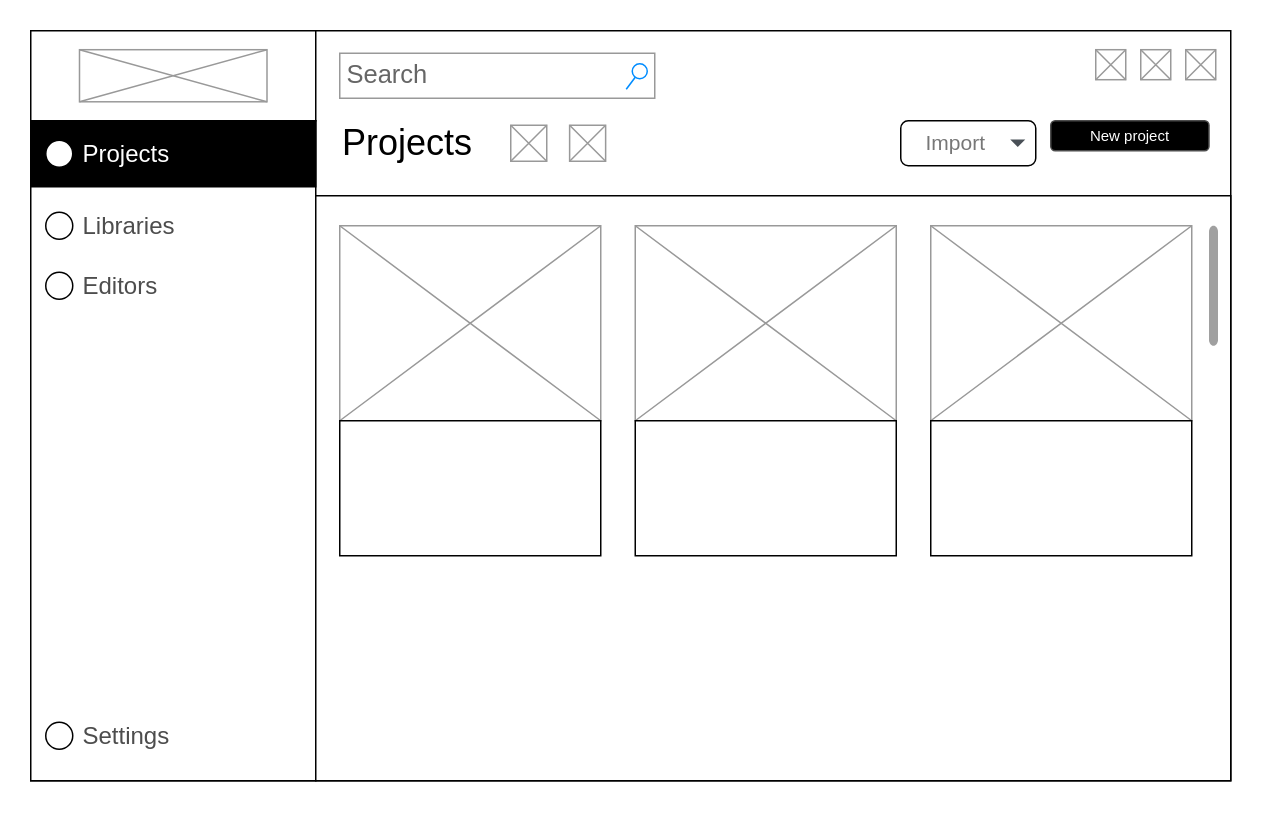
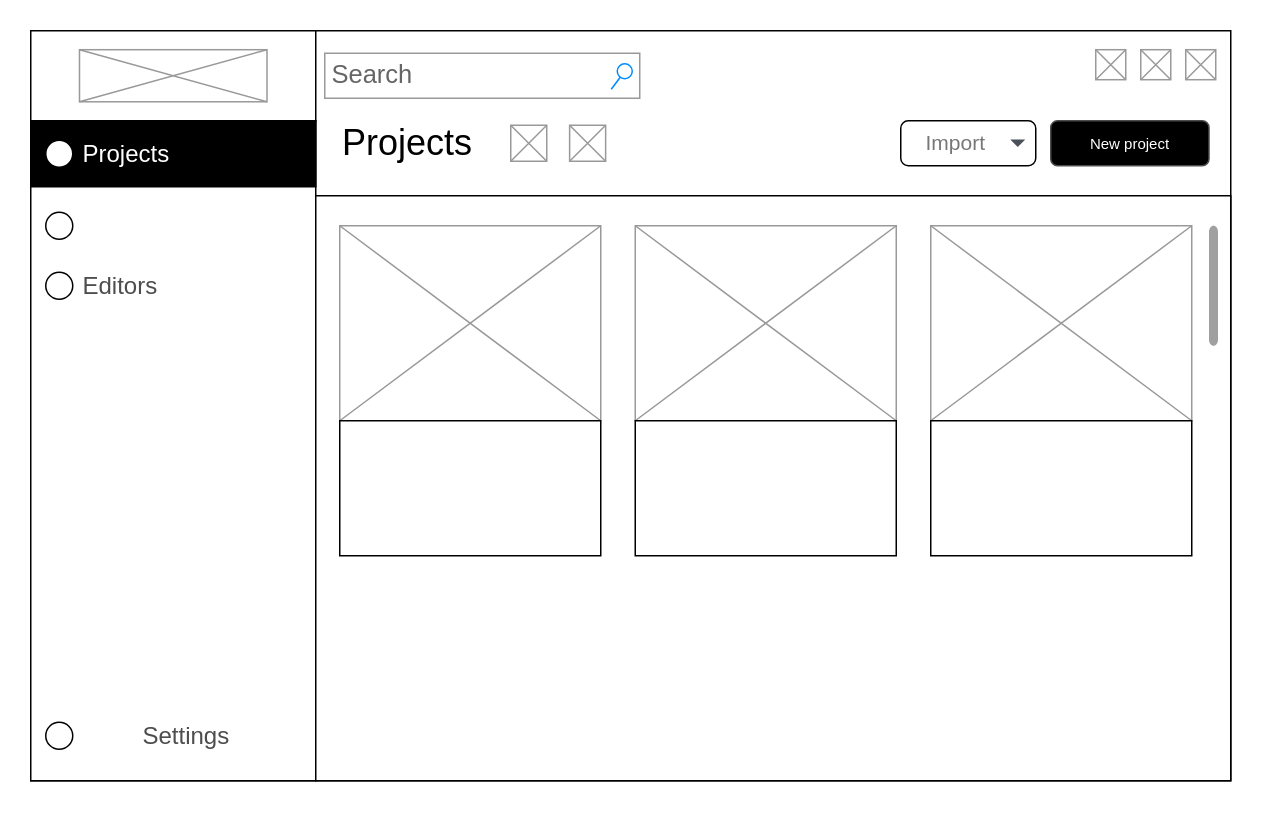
node "Search": moved (497, 76) -> (482, 76)
node "New project": size 158x30 -> 158x45
node "Libraries": removed
node "Settings": moved (125, 736) -> (185, 736)
